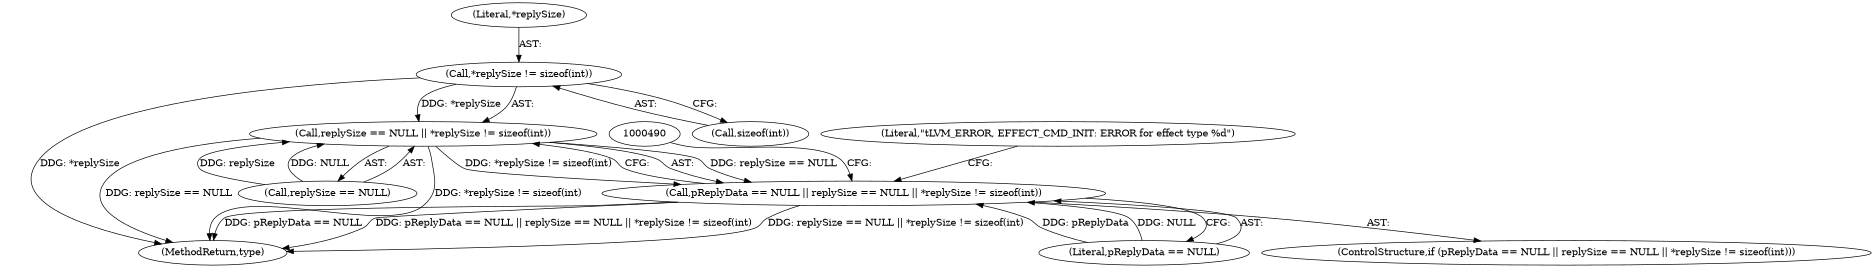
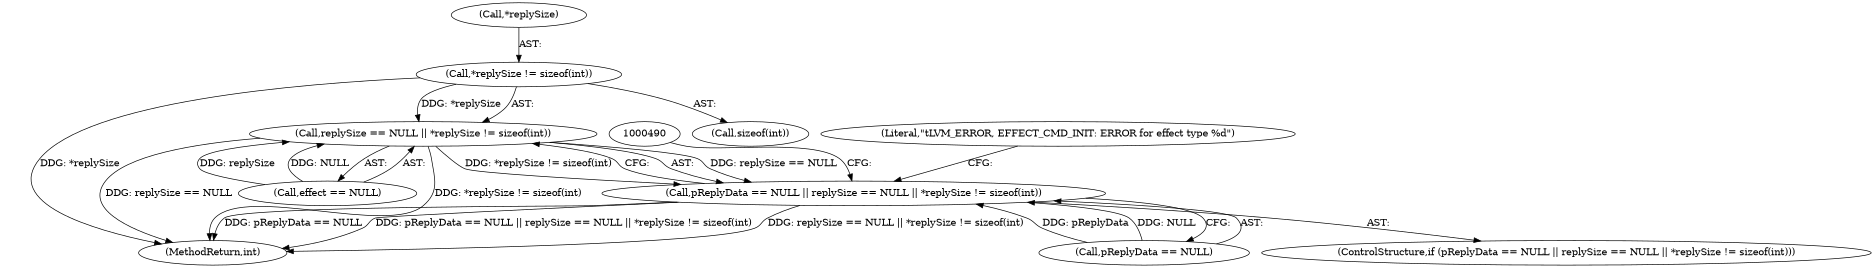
node "(Literal,*replySize)": label "(Literal,*replySize)" -> "(Call,*replySize)"
edge "(Call,*replySize != sizeof(int))" -> "(Call,sizeof(int))": label "CFG: " -> "AST: "
edge "(Call,sizeof(int))" -> "(Call,*replySize != sizeof(int))": removed, label "AST:"
node "(Call,replySize == NULL)": label "(Call,replySize == NULL)" -> "(Call,effect == NULL)"
node "(MethodReturn,type)": label "(MethodReturn,type)" -> "(MethodReturn,int)"
node "(Literal,pReplyData == NULL)": label "(Literal,pReplyData == NULL)" -> "(Call,pReplyData == NULL)"
